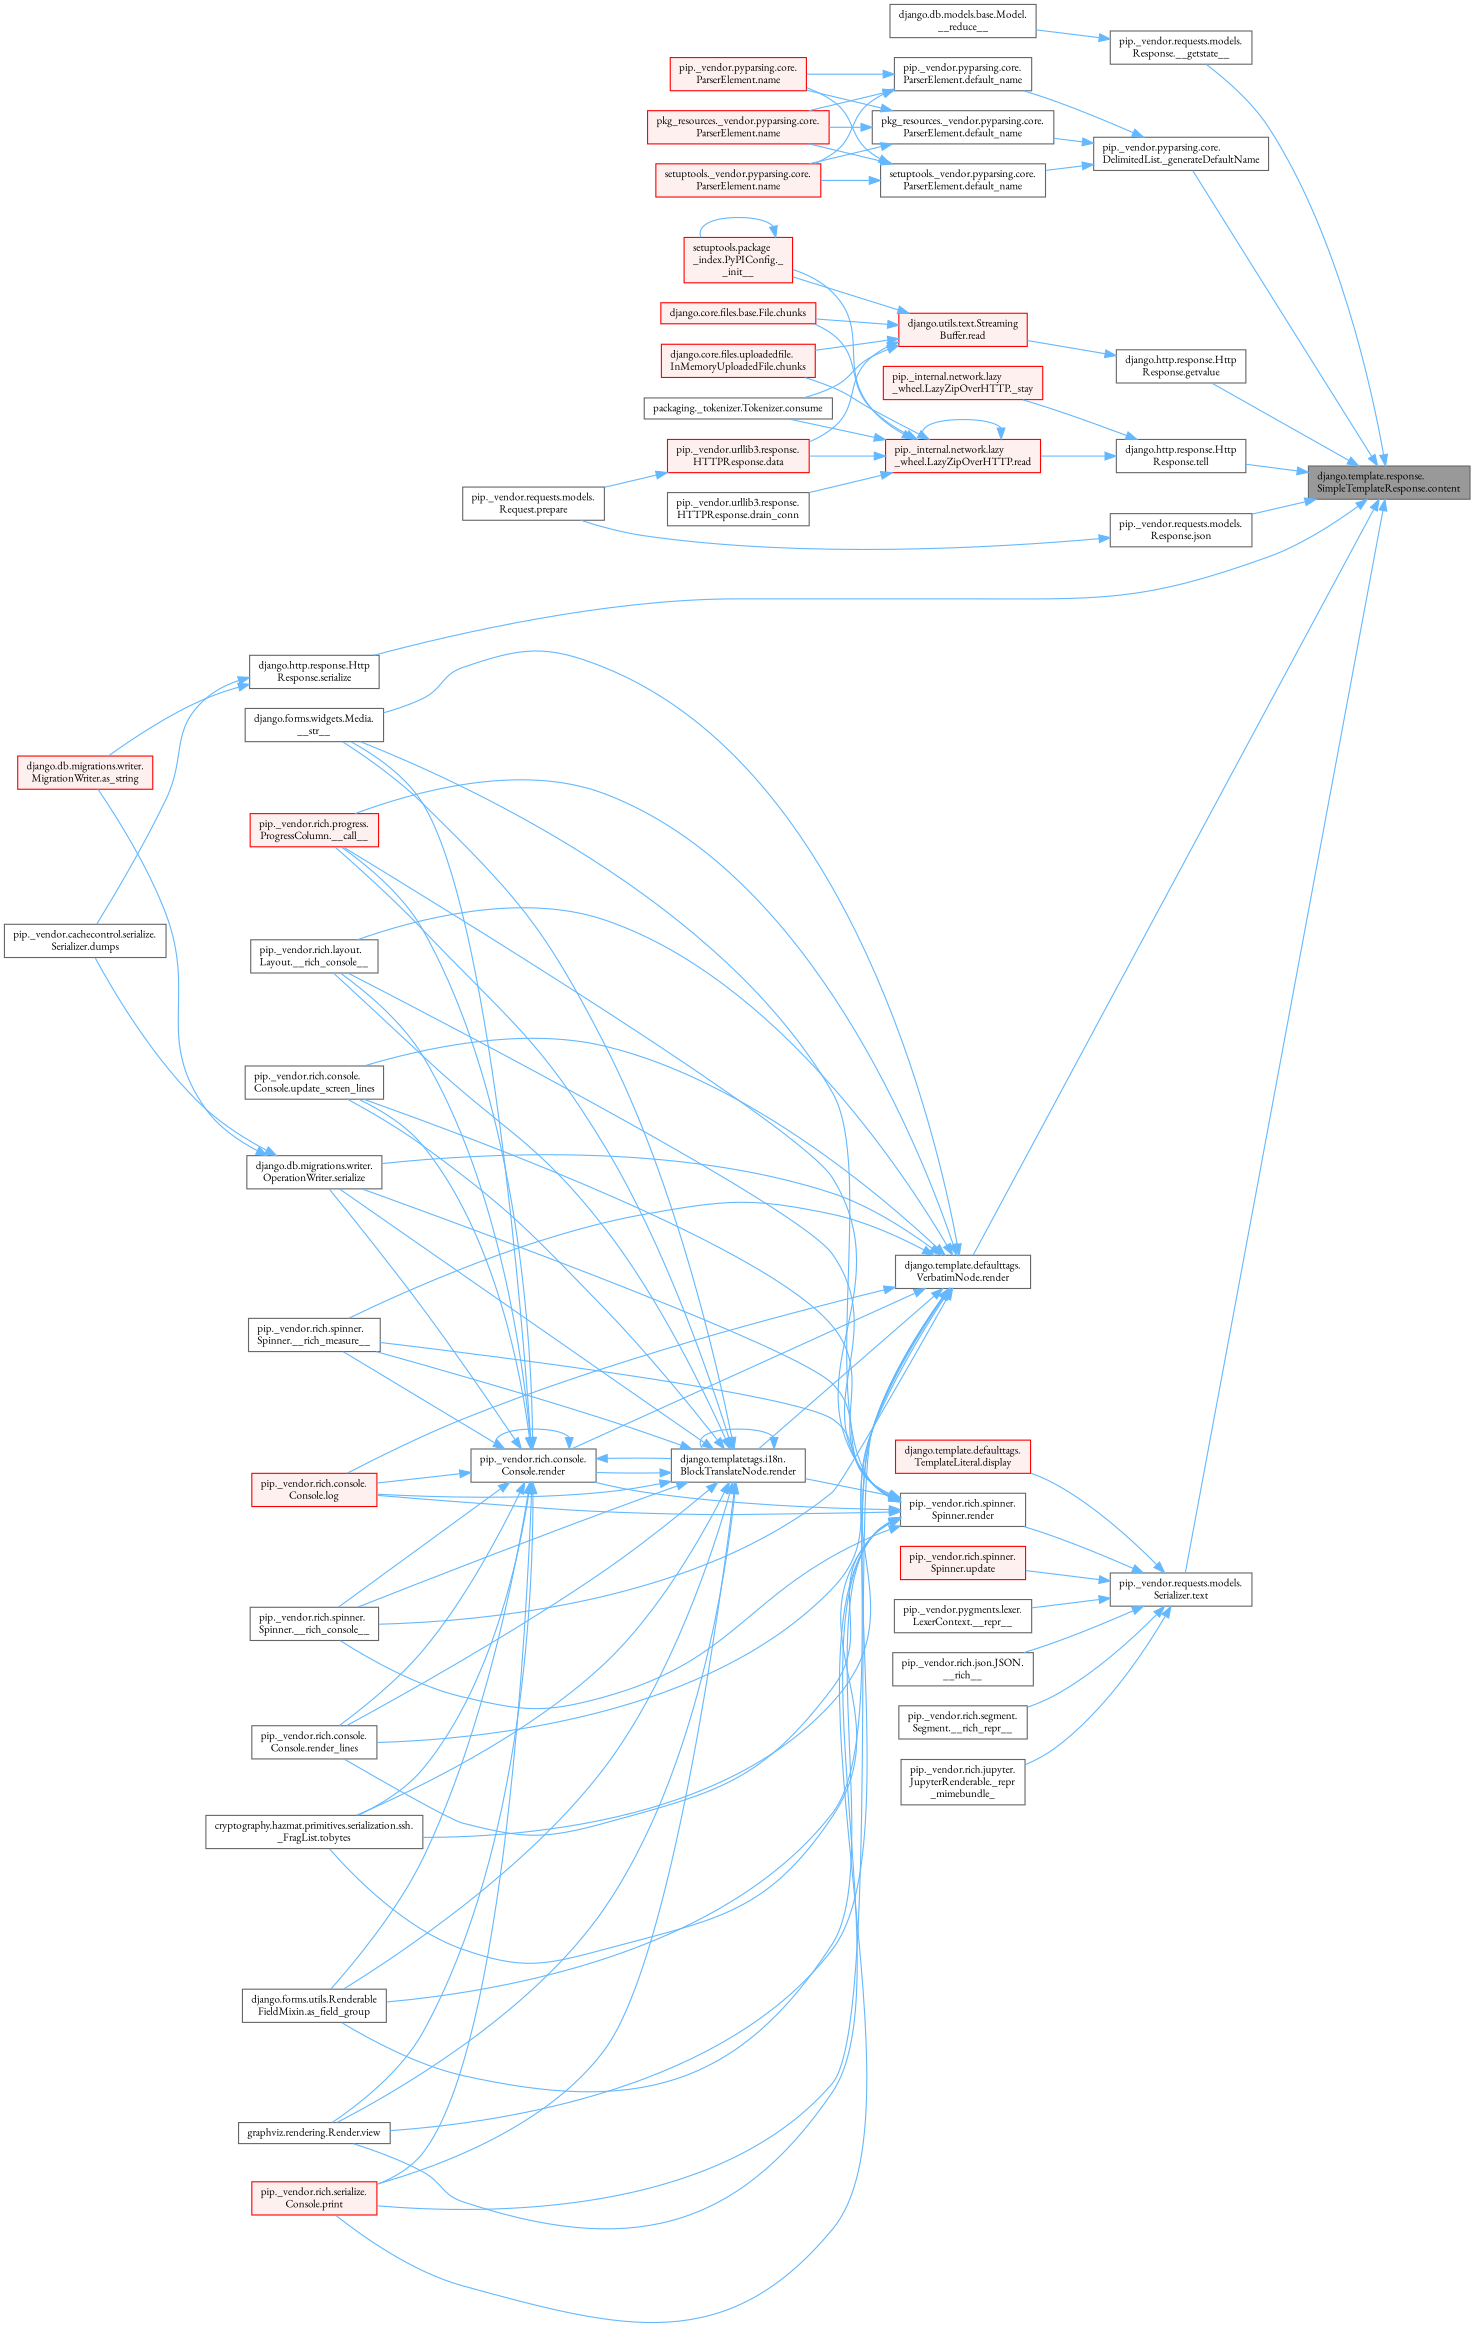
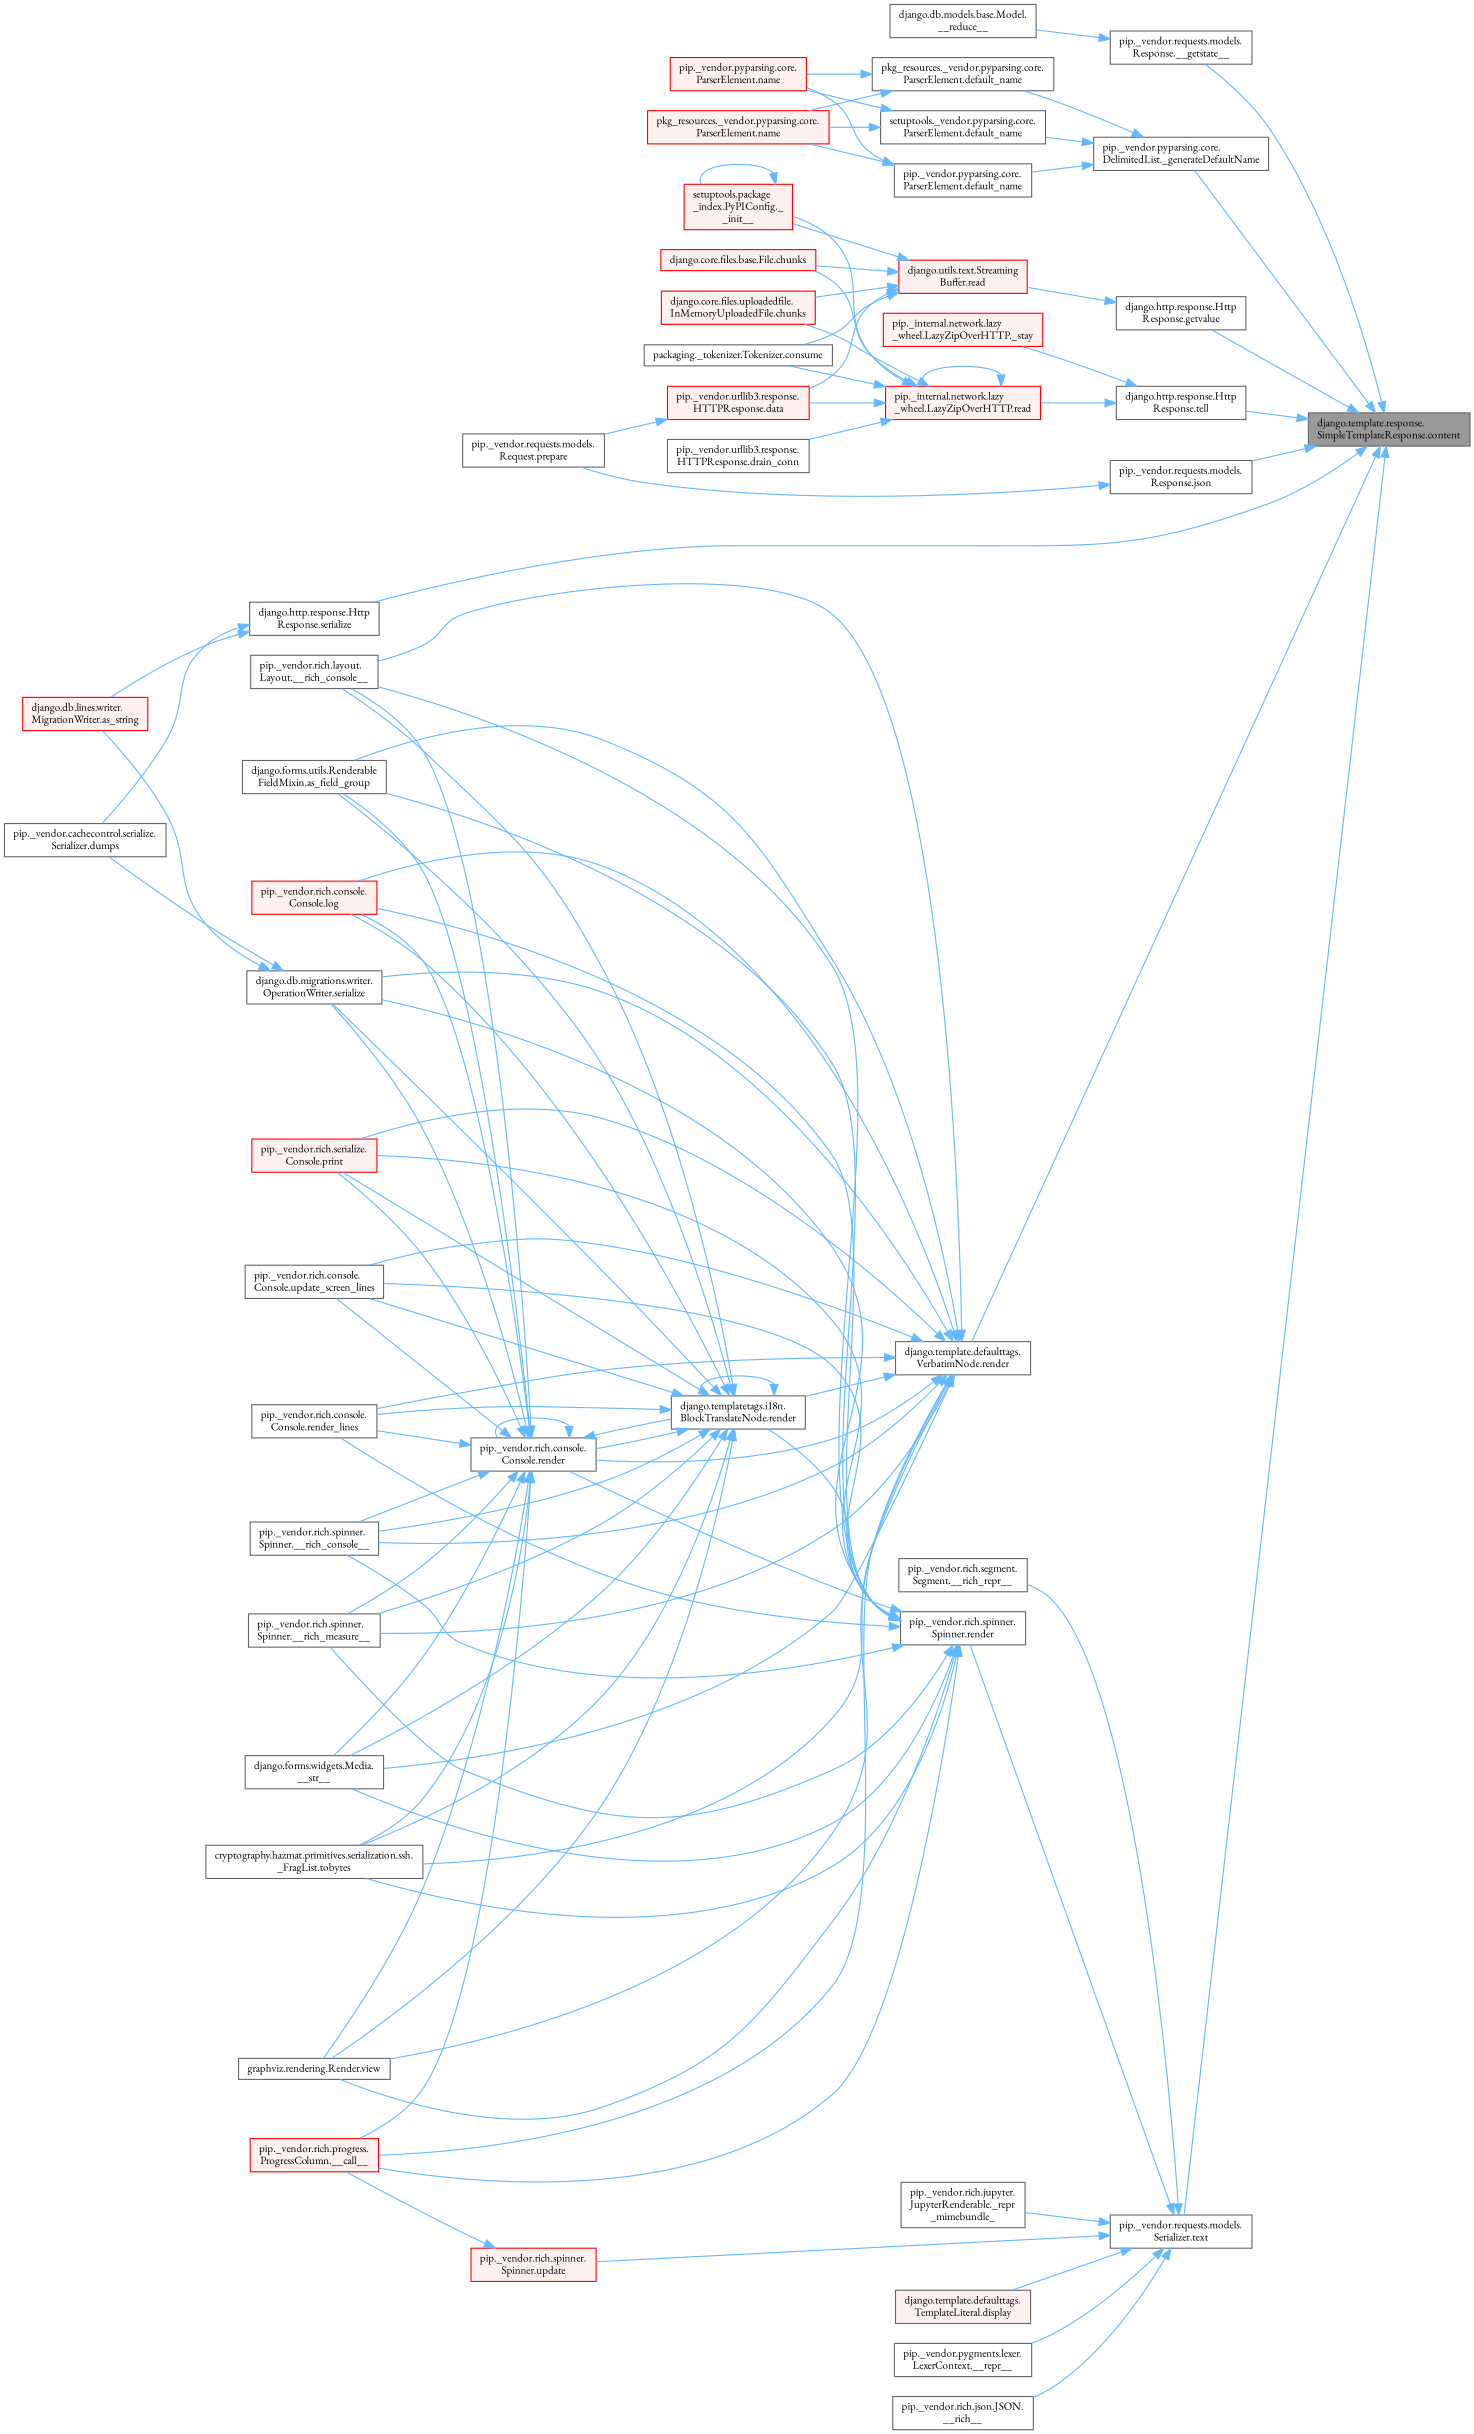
node "setuptools._vendor.pyparsing.core. ParserElement.name": removed
node "django.db.migrations.writer. MigrationWriter.as_string": label "django.db.migrations.writer. MigrationWriter.as_string" -> "django.db.lines.writer. MigrationWriter.as_string"
edge "pip._vendor.rich.progress. ProgressColumn.__call__" -> "django.templatetags.i18n. BlockTranslateNode.render": now "pip._vendor.rich.progress. ProgressColumn.__call__" -> "pip._vendor.rich.spinner. Spinner.update"
node "django.template.defaulttags. TemplateLiteral.display": color red -> grey40
